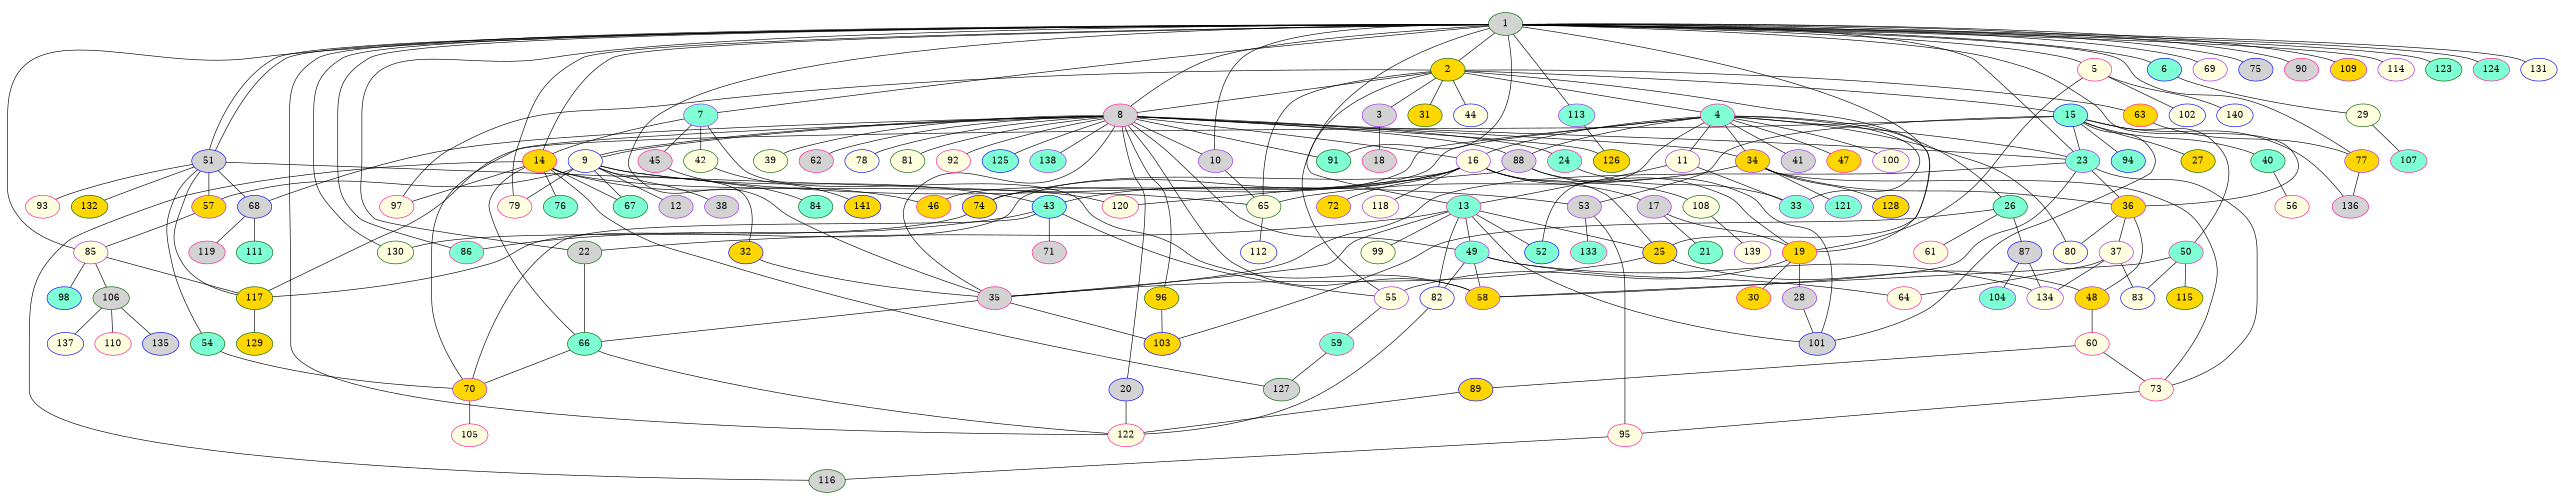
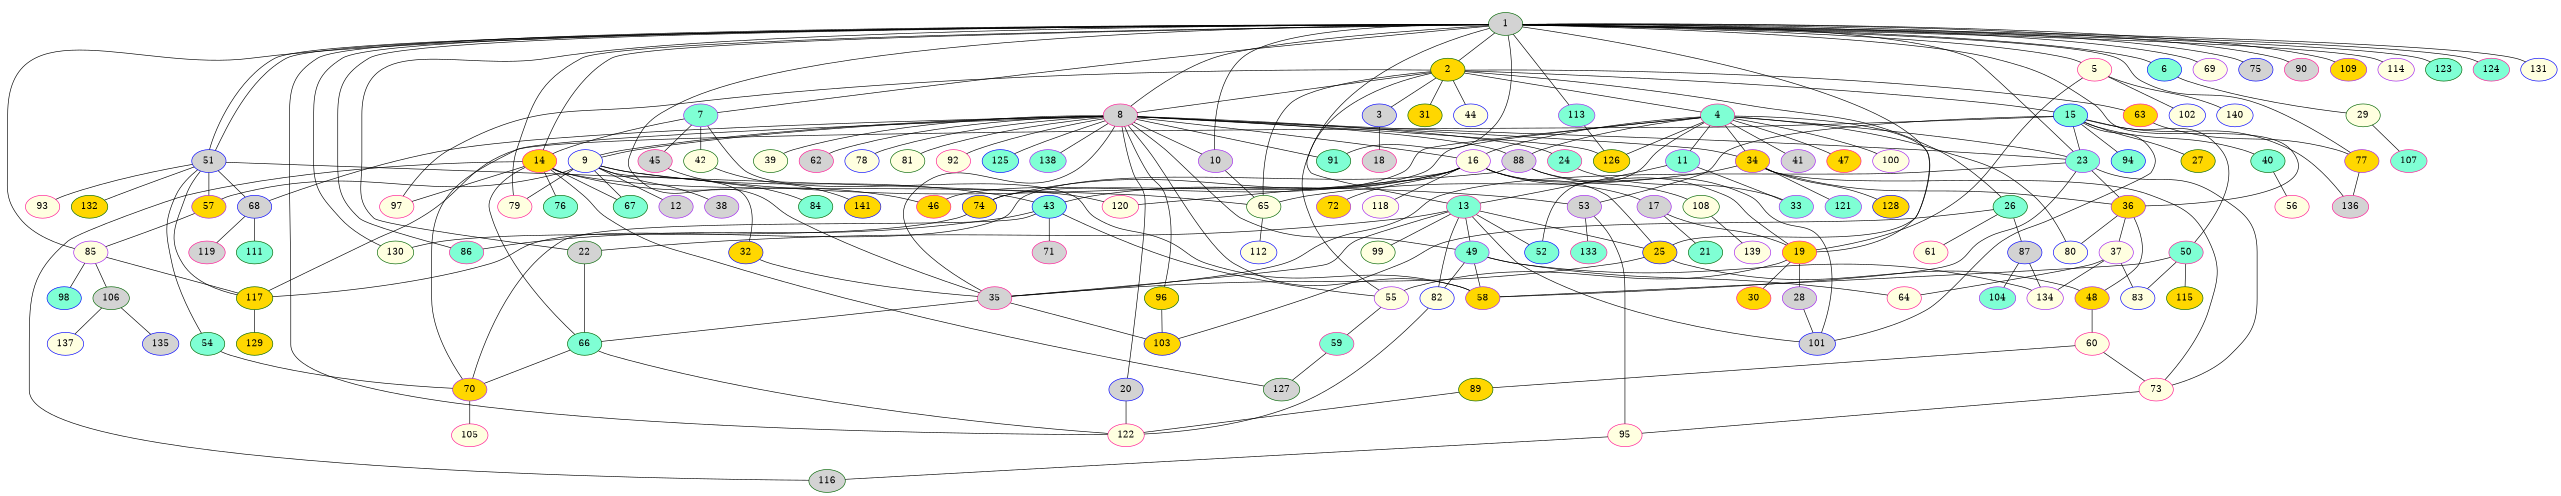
node "3": color purple -> blue
edge "4" -- "33": now "4" -- "126"
node "11": fillcolor lightyellow -> aquamarine
node "110": removed
node "89": color blue -> darkgreen
